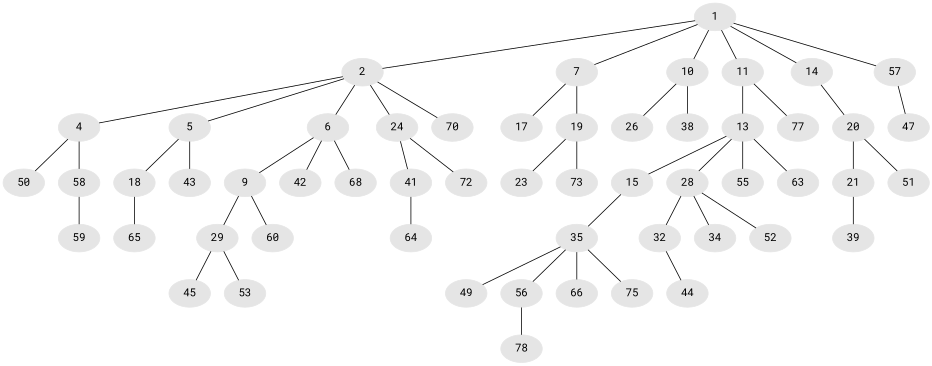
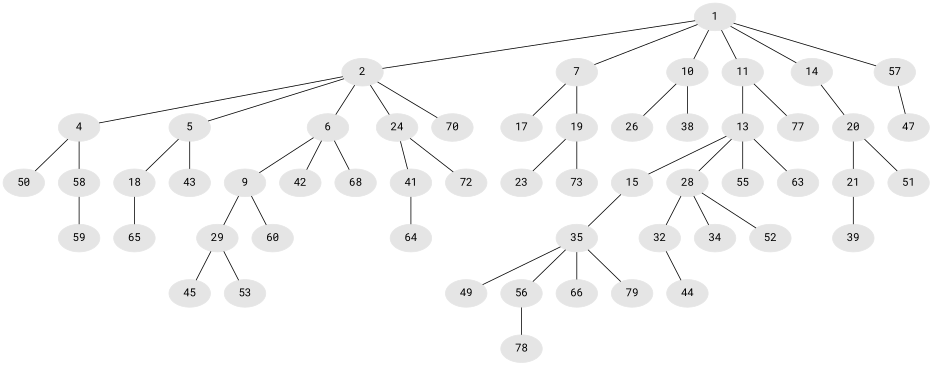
node "75": label "75" -> "79"
